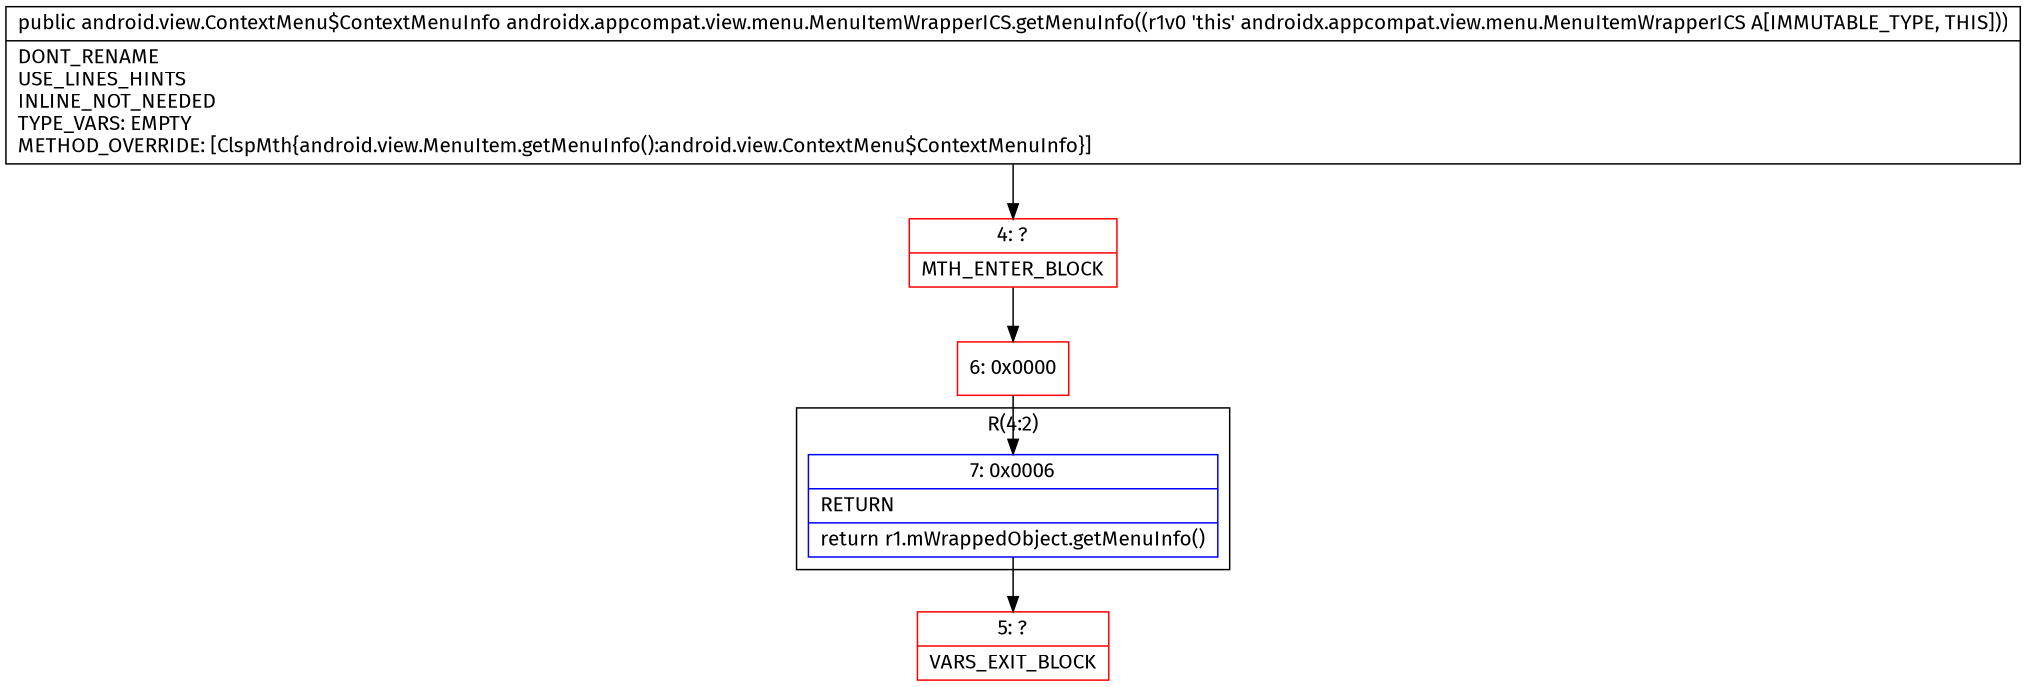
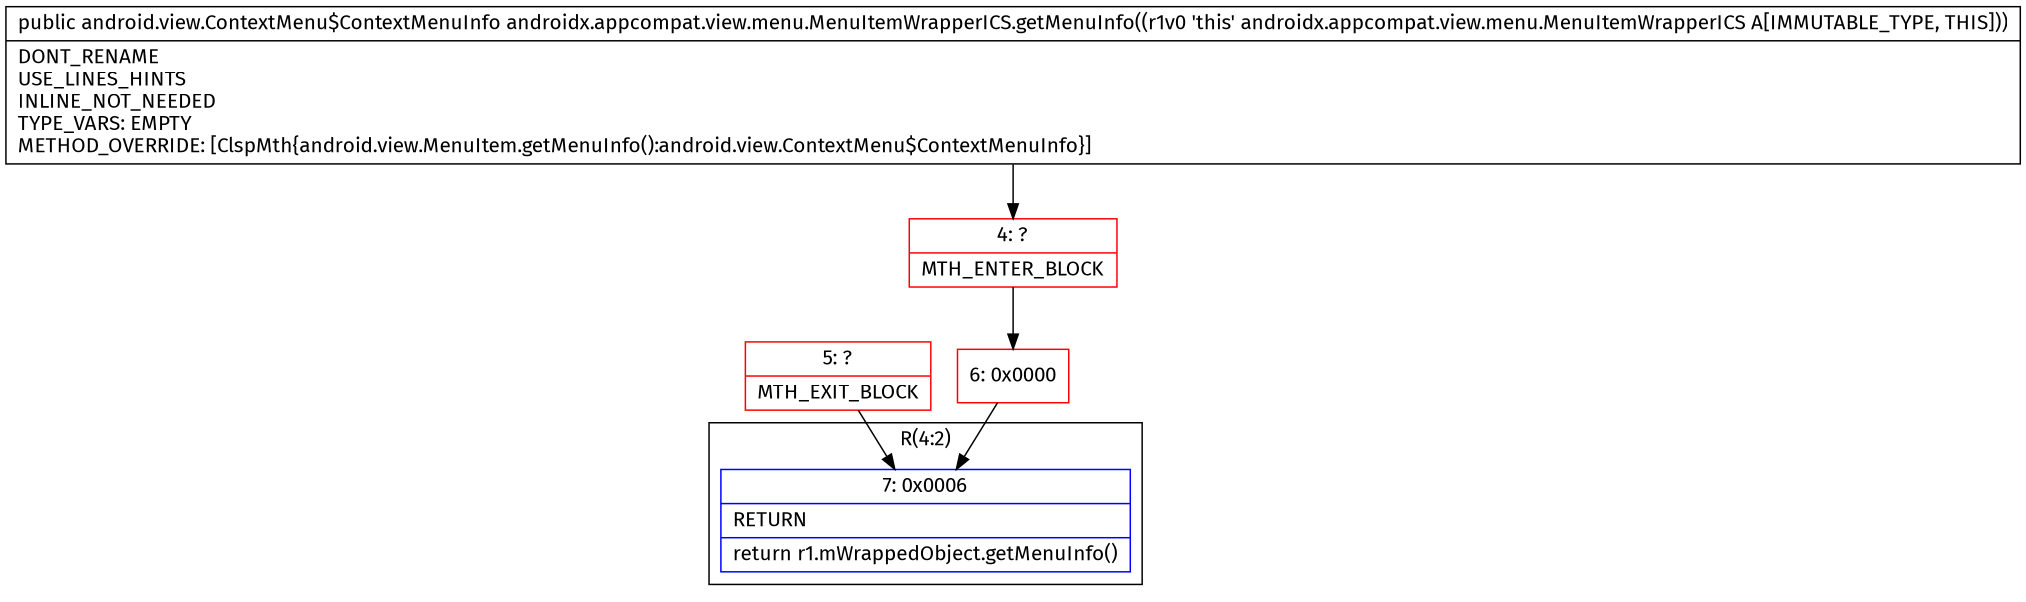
edge "7: 0x0006" -> "5: ?": reversed
node "5: ?": text "VARS_EXIT_BLOCK" -> "MTH_EXIT_BLOCK"
